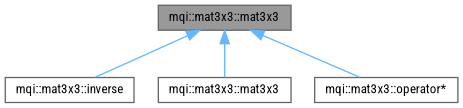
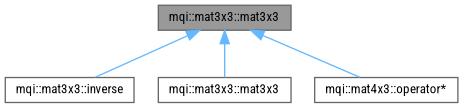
node "mqi::mat3x3::operator*": label "mqi::mat3x3::operator*" -> "mqi::mat4x3::operator*"
